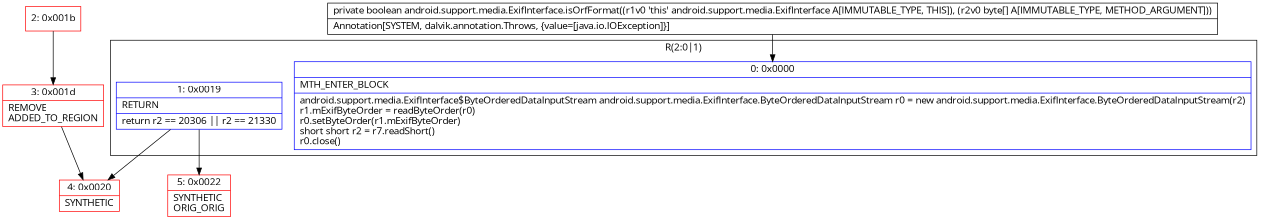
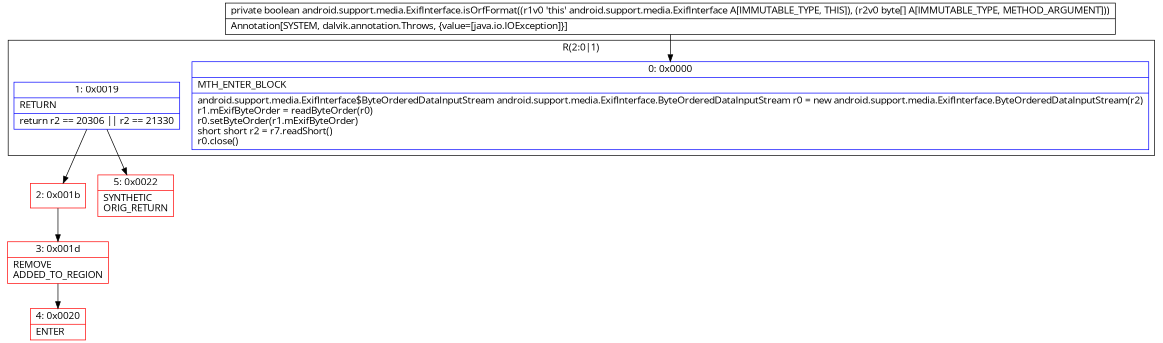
edge "1: 0x0019" -> "4: 0x0020": now "1: 0x0019" -> "2: 0x001b"
node "4: 0x0020": text "SYNTHETIC" -> "ENTER"
node "5: 0x0022": text "ORIG_ORIG" -> "ORIG_RETURN"
